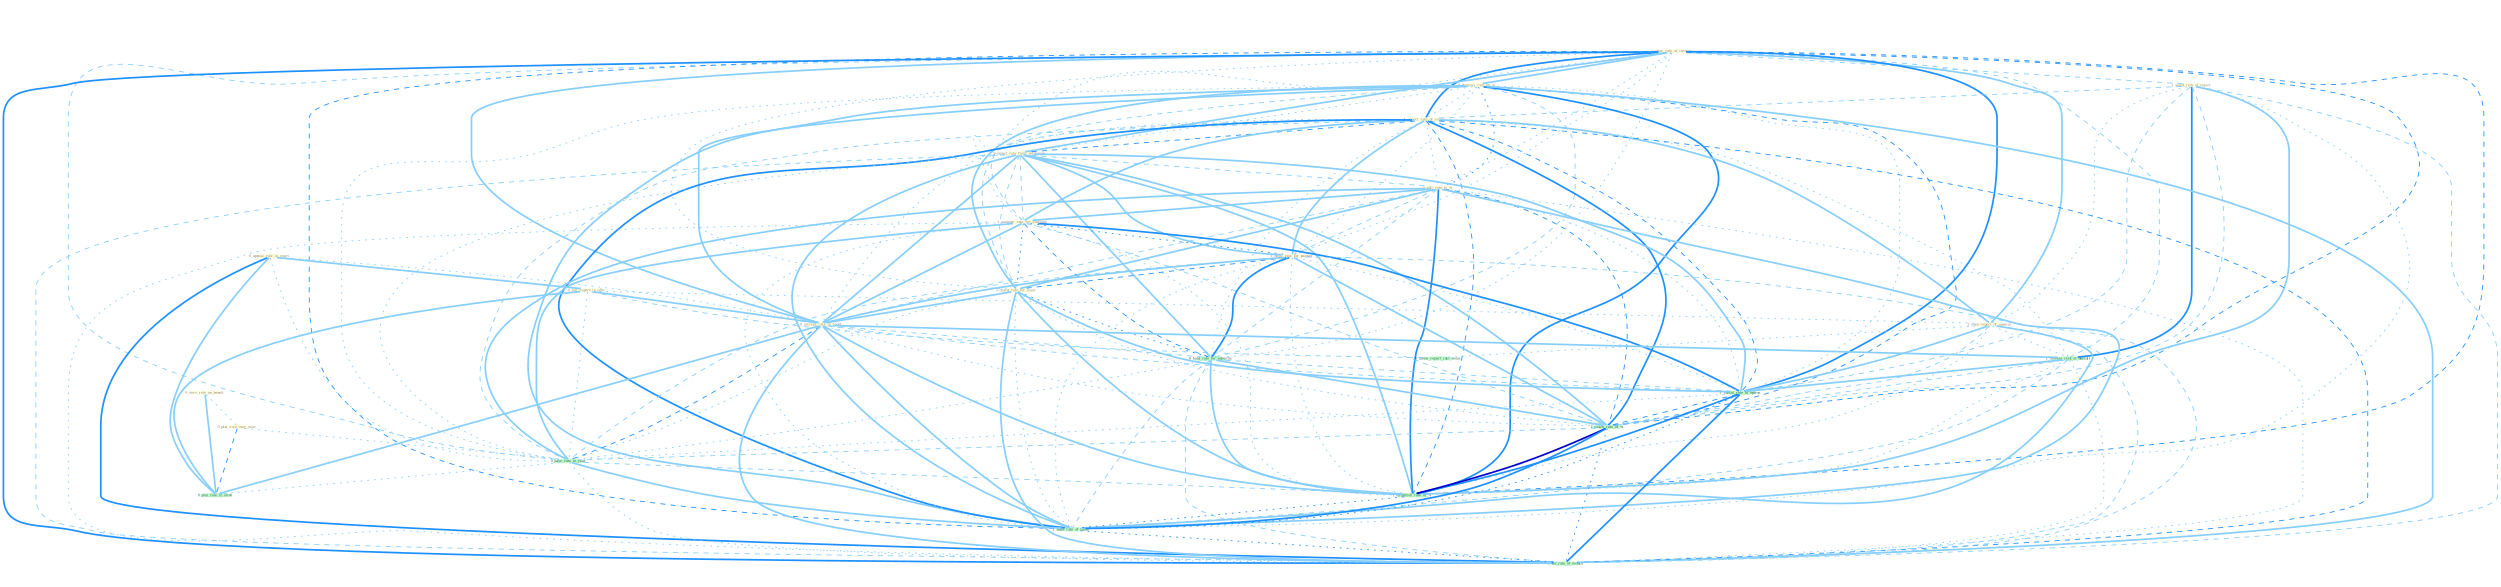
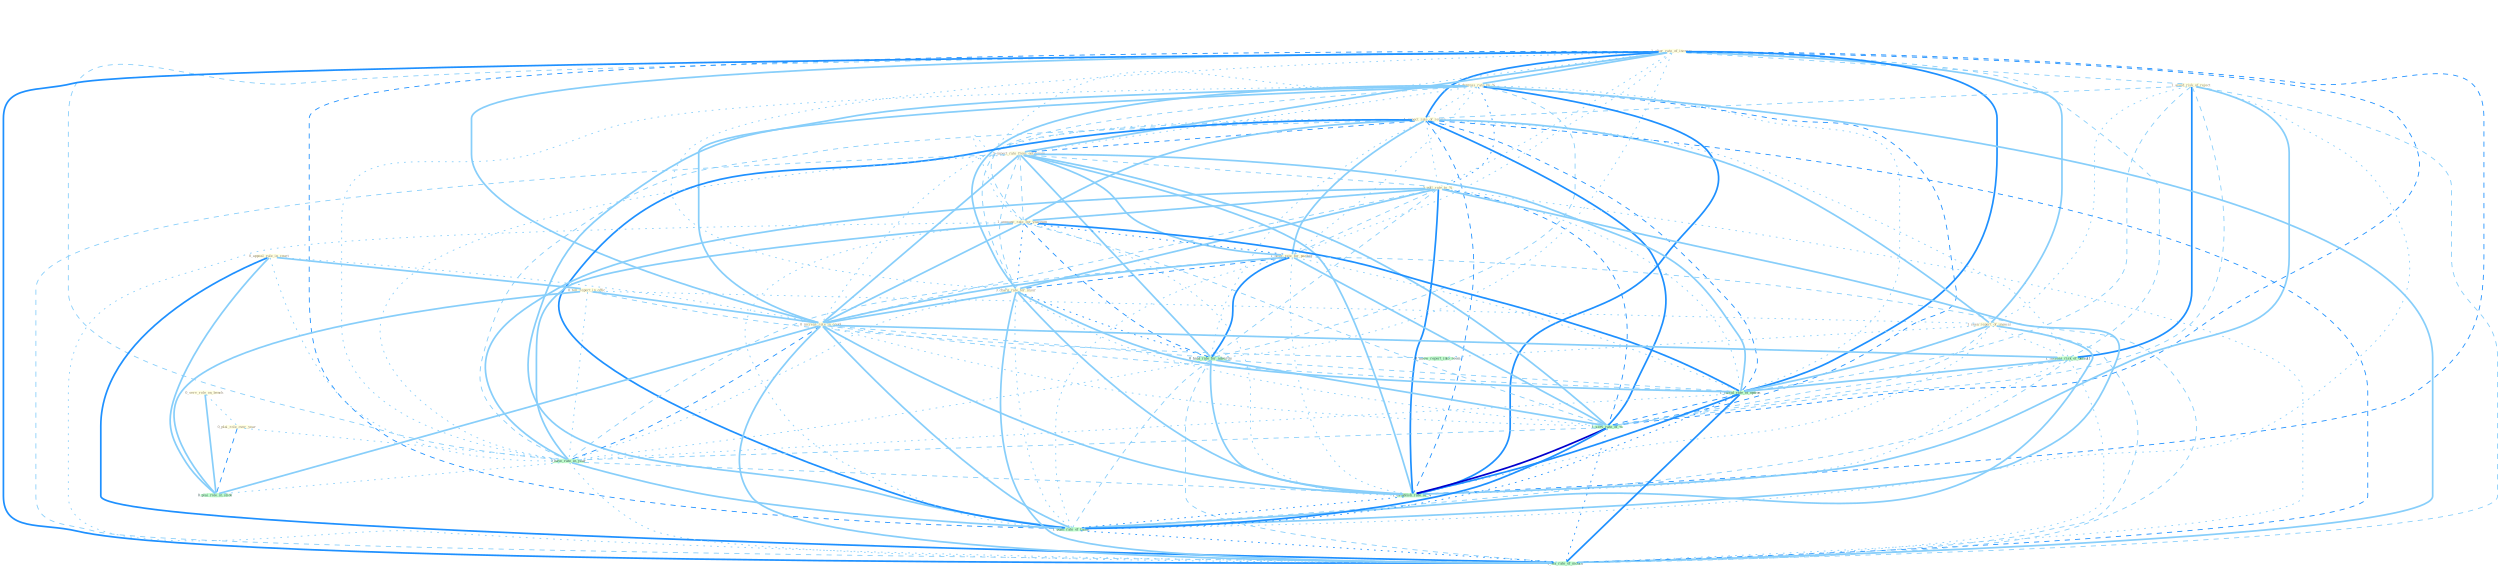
edge "0_expect_rate_from_entitynam" -- "1_push_rate_of_inflat": removed
node "1_reach_rate_of_%": label "1_reach_rate_of_%" -> "1_serv_rate_of_%"
